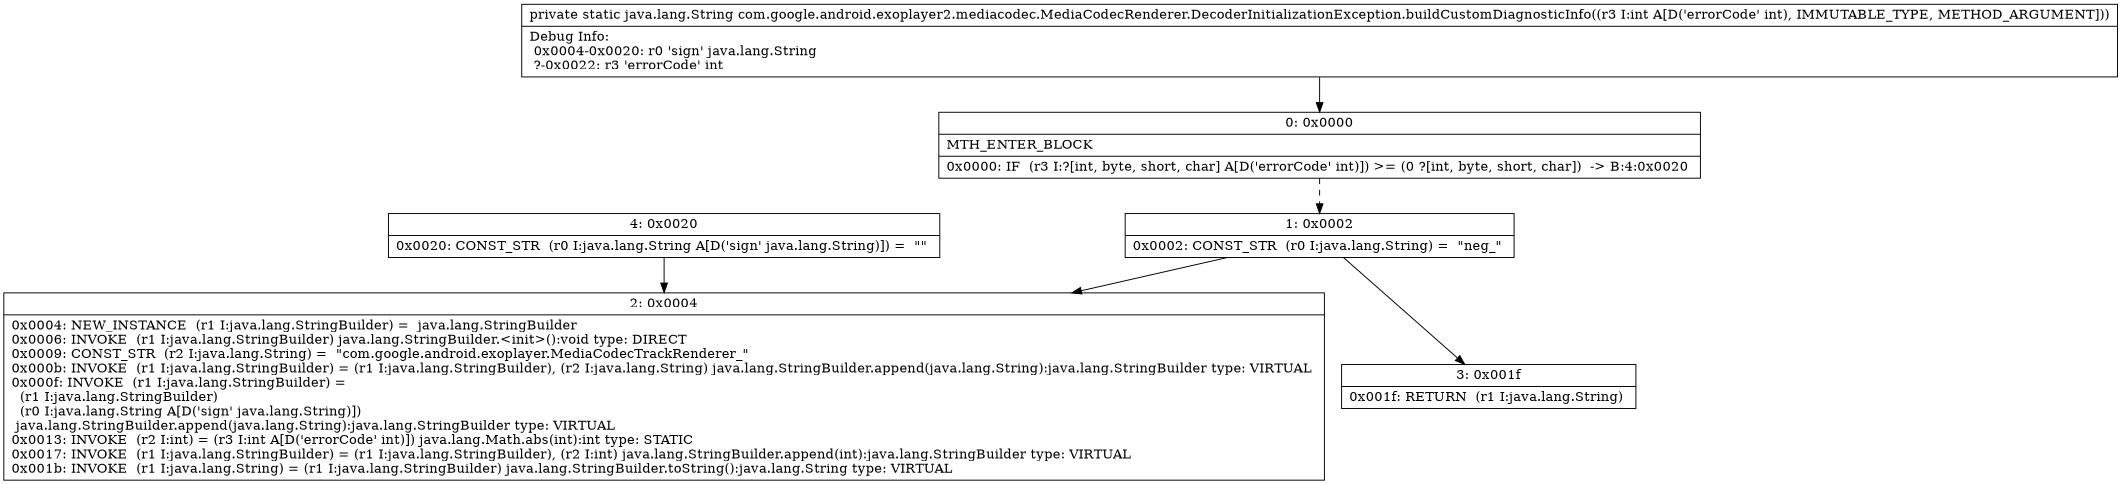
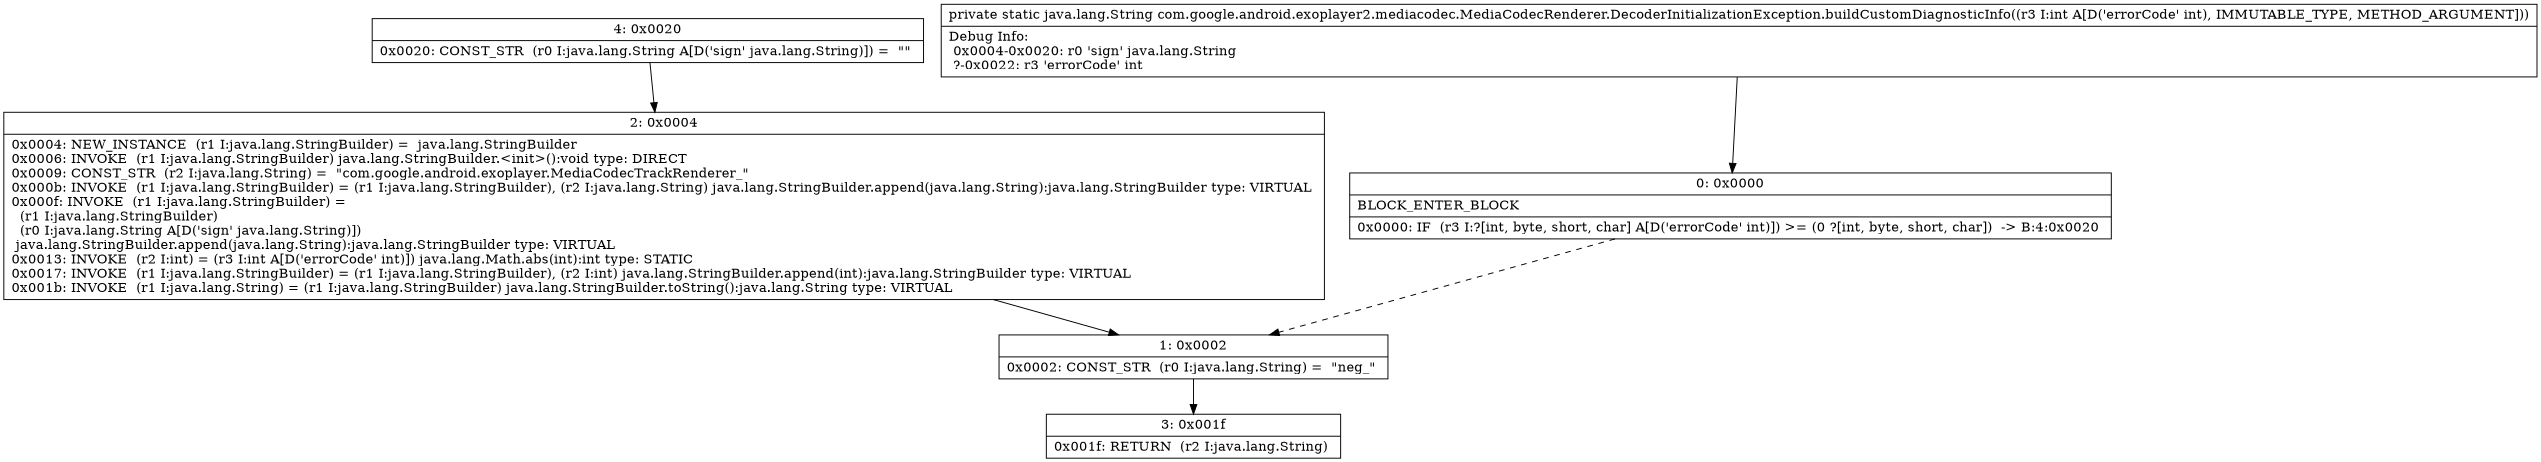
node "0: 0x0000": text "MTH_ENTER_BLOCK" -> "BLOCK_ENTER_BLOCK"
edge "1: 0x0002" -> "2: 0x0004": reversed
node "3: 0x001f": text "0x001f: RETURN  (r1 I:java.lang.String)" -> "0x001f: RETURN  (r2 I:java.lang.String)"
